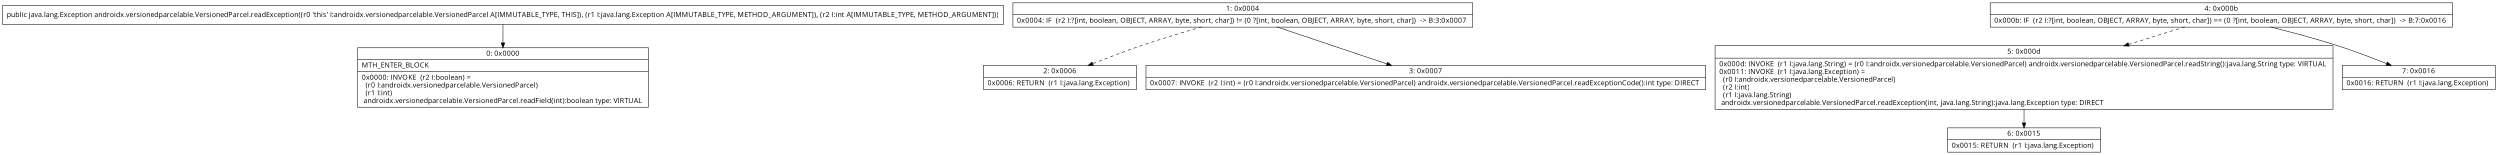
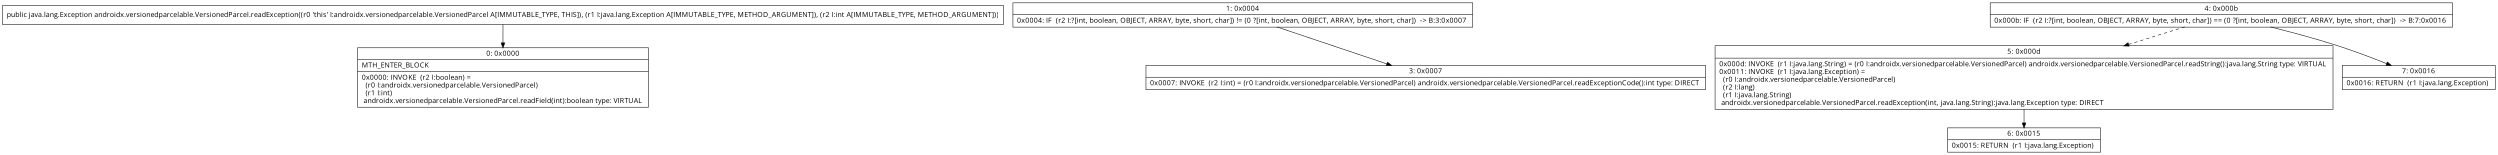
node "2: 0x0006": removed
node "5: 0x000d": text "(r2 I:int)" -> "(r2 I:lang)"
